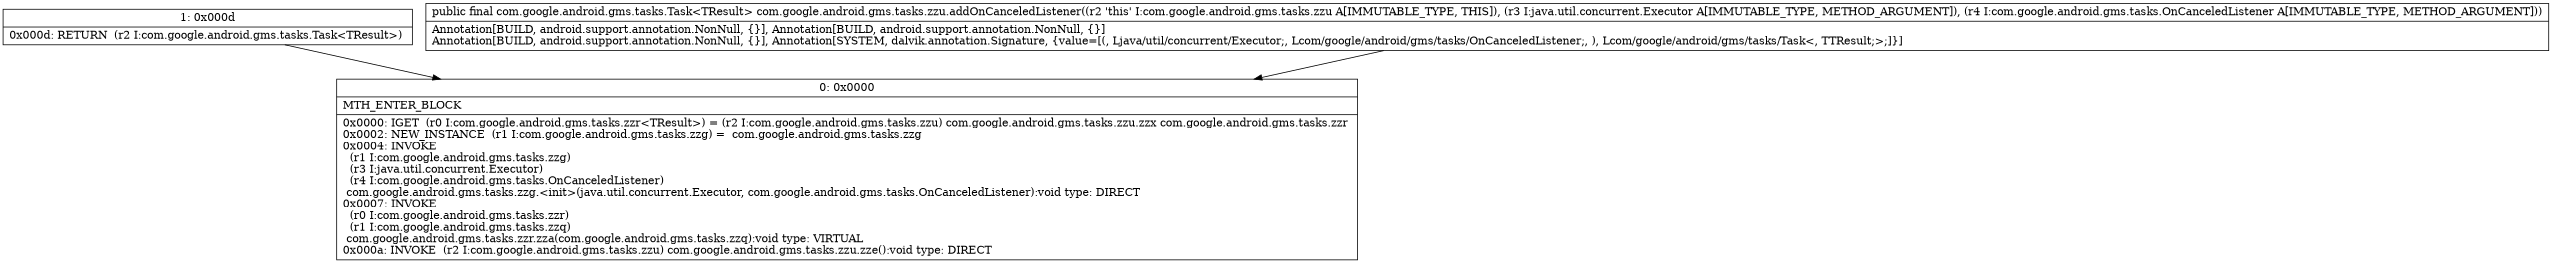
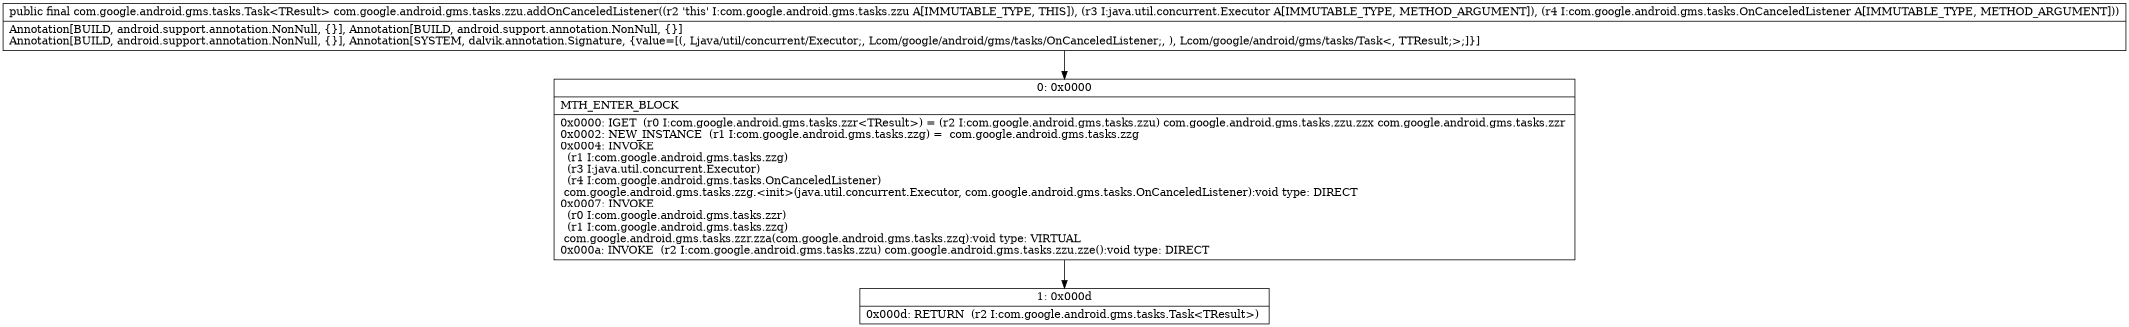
edge "1: 0x000d" -> "0: 0x0000": reversed
